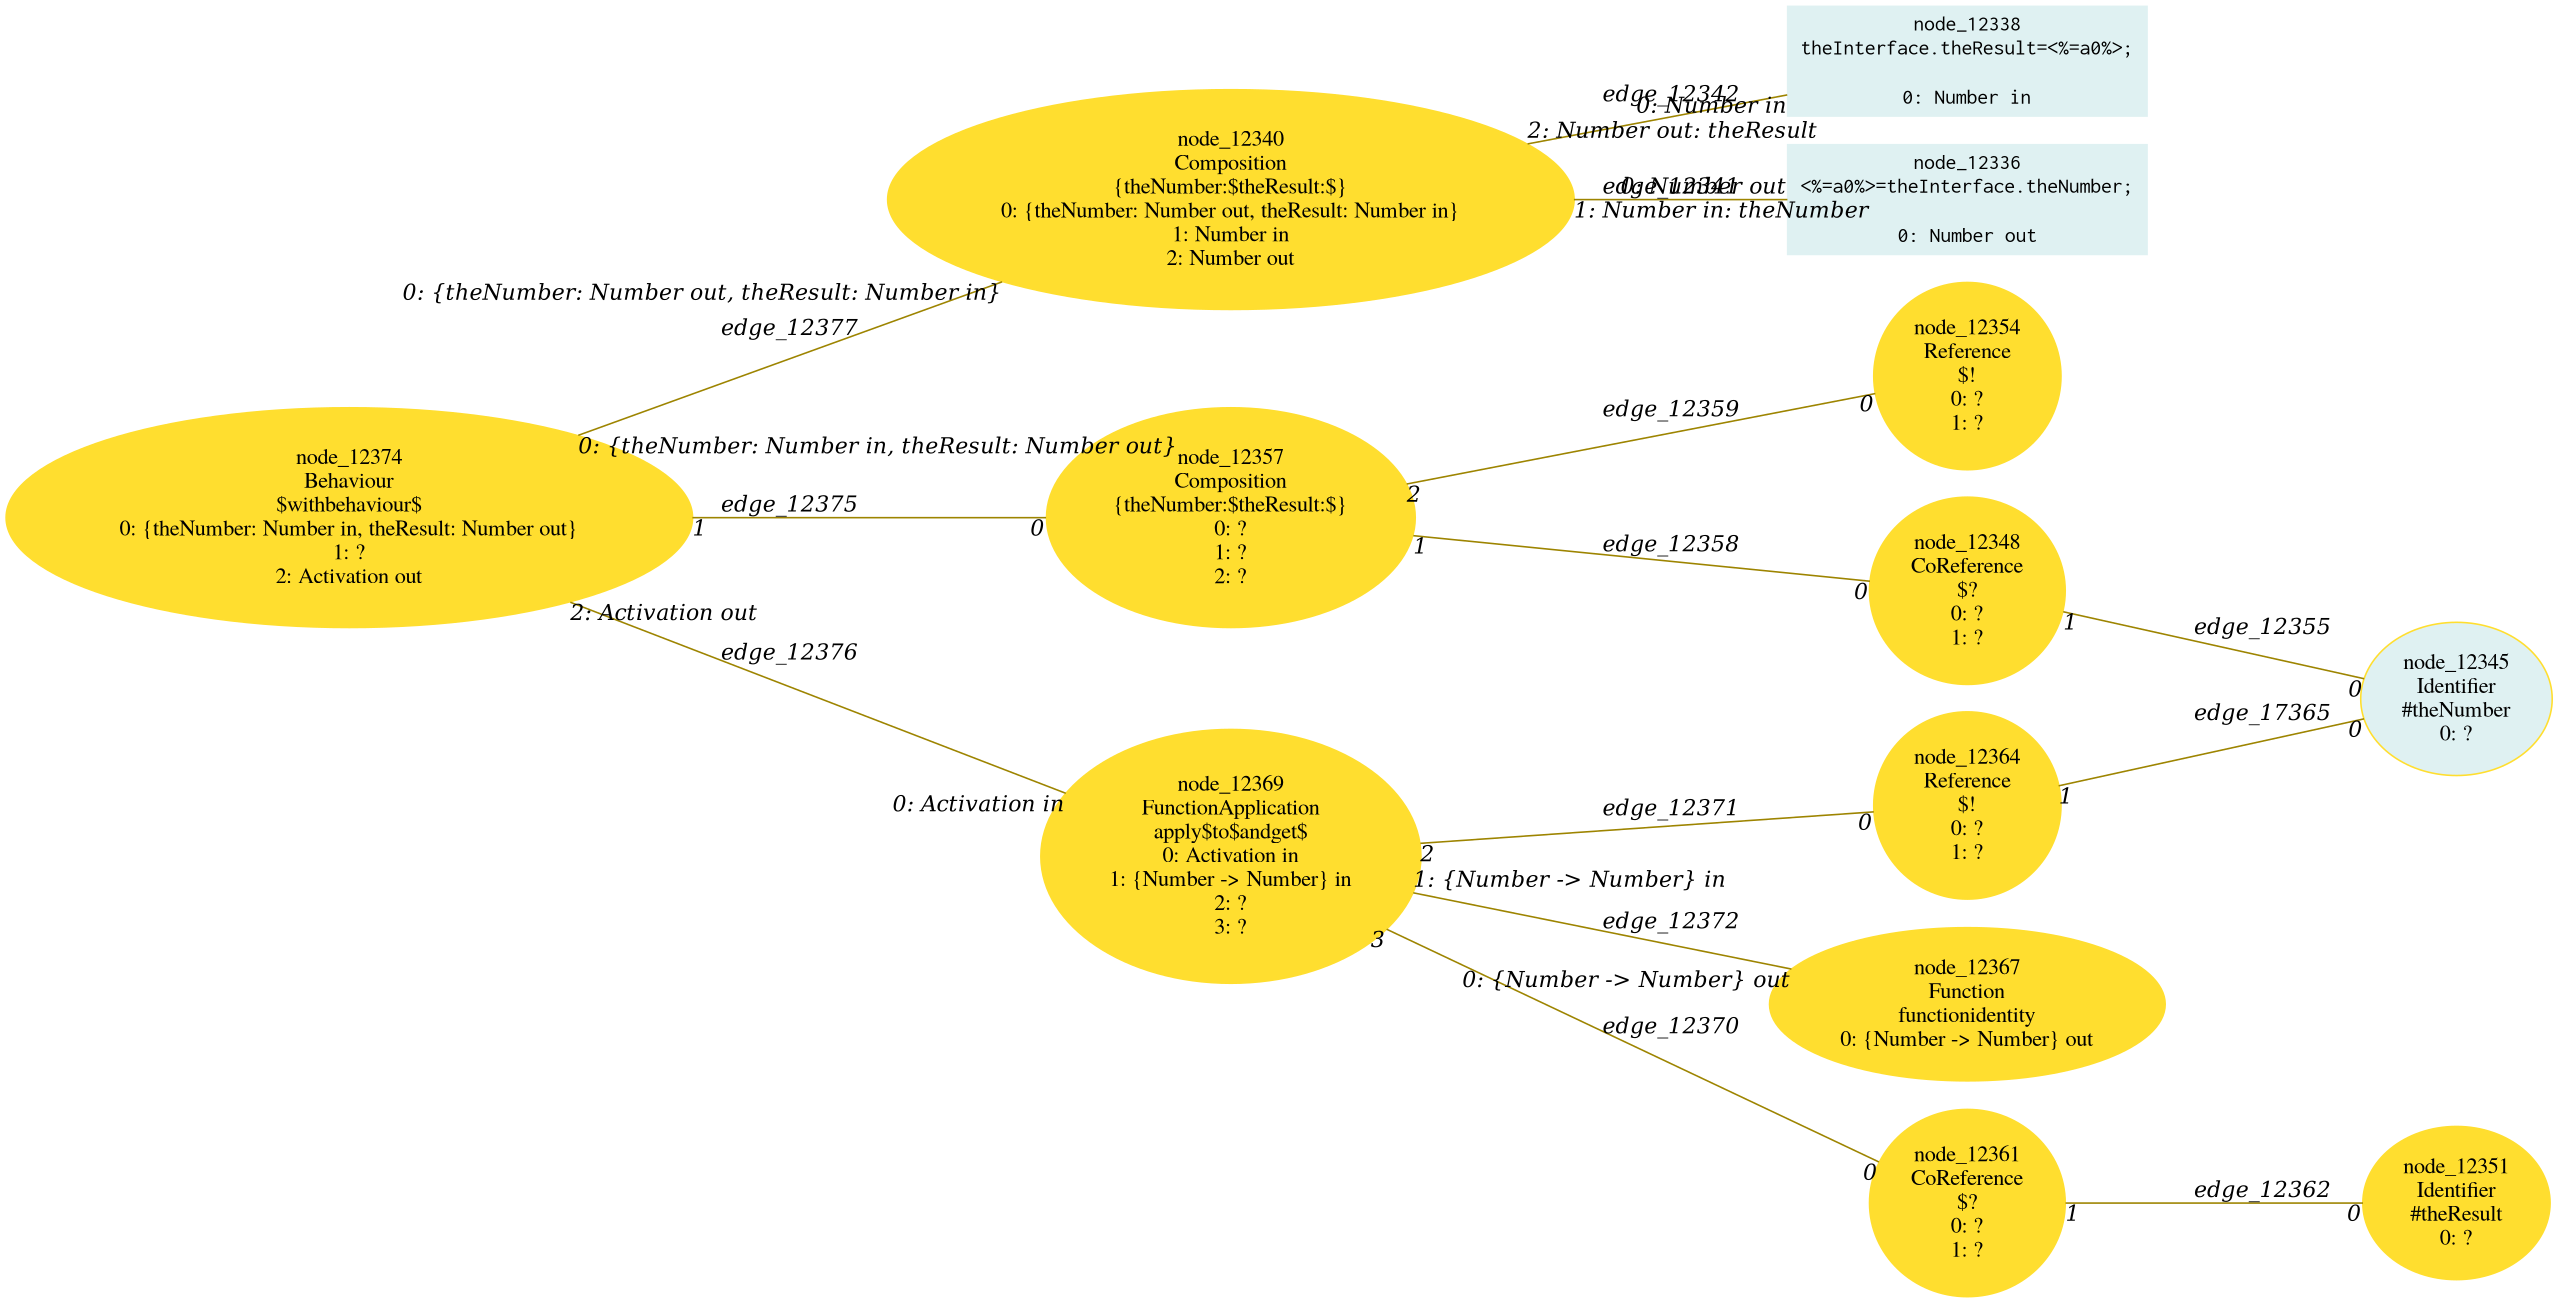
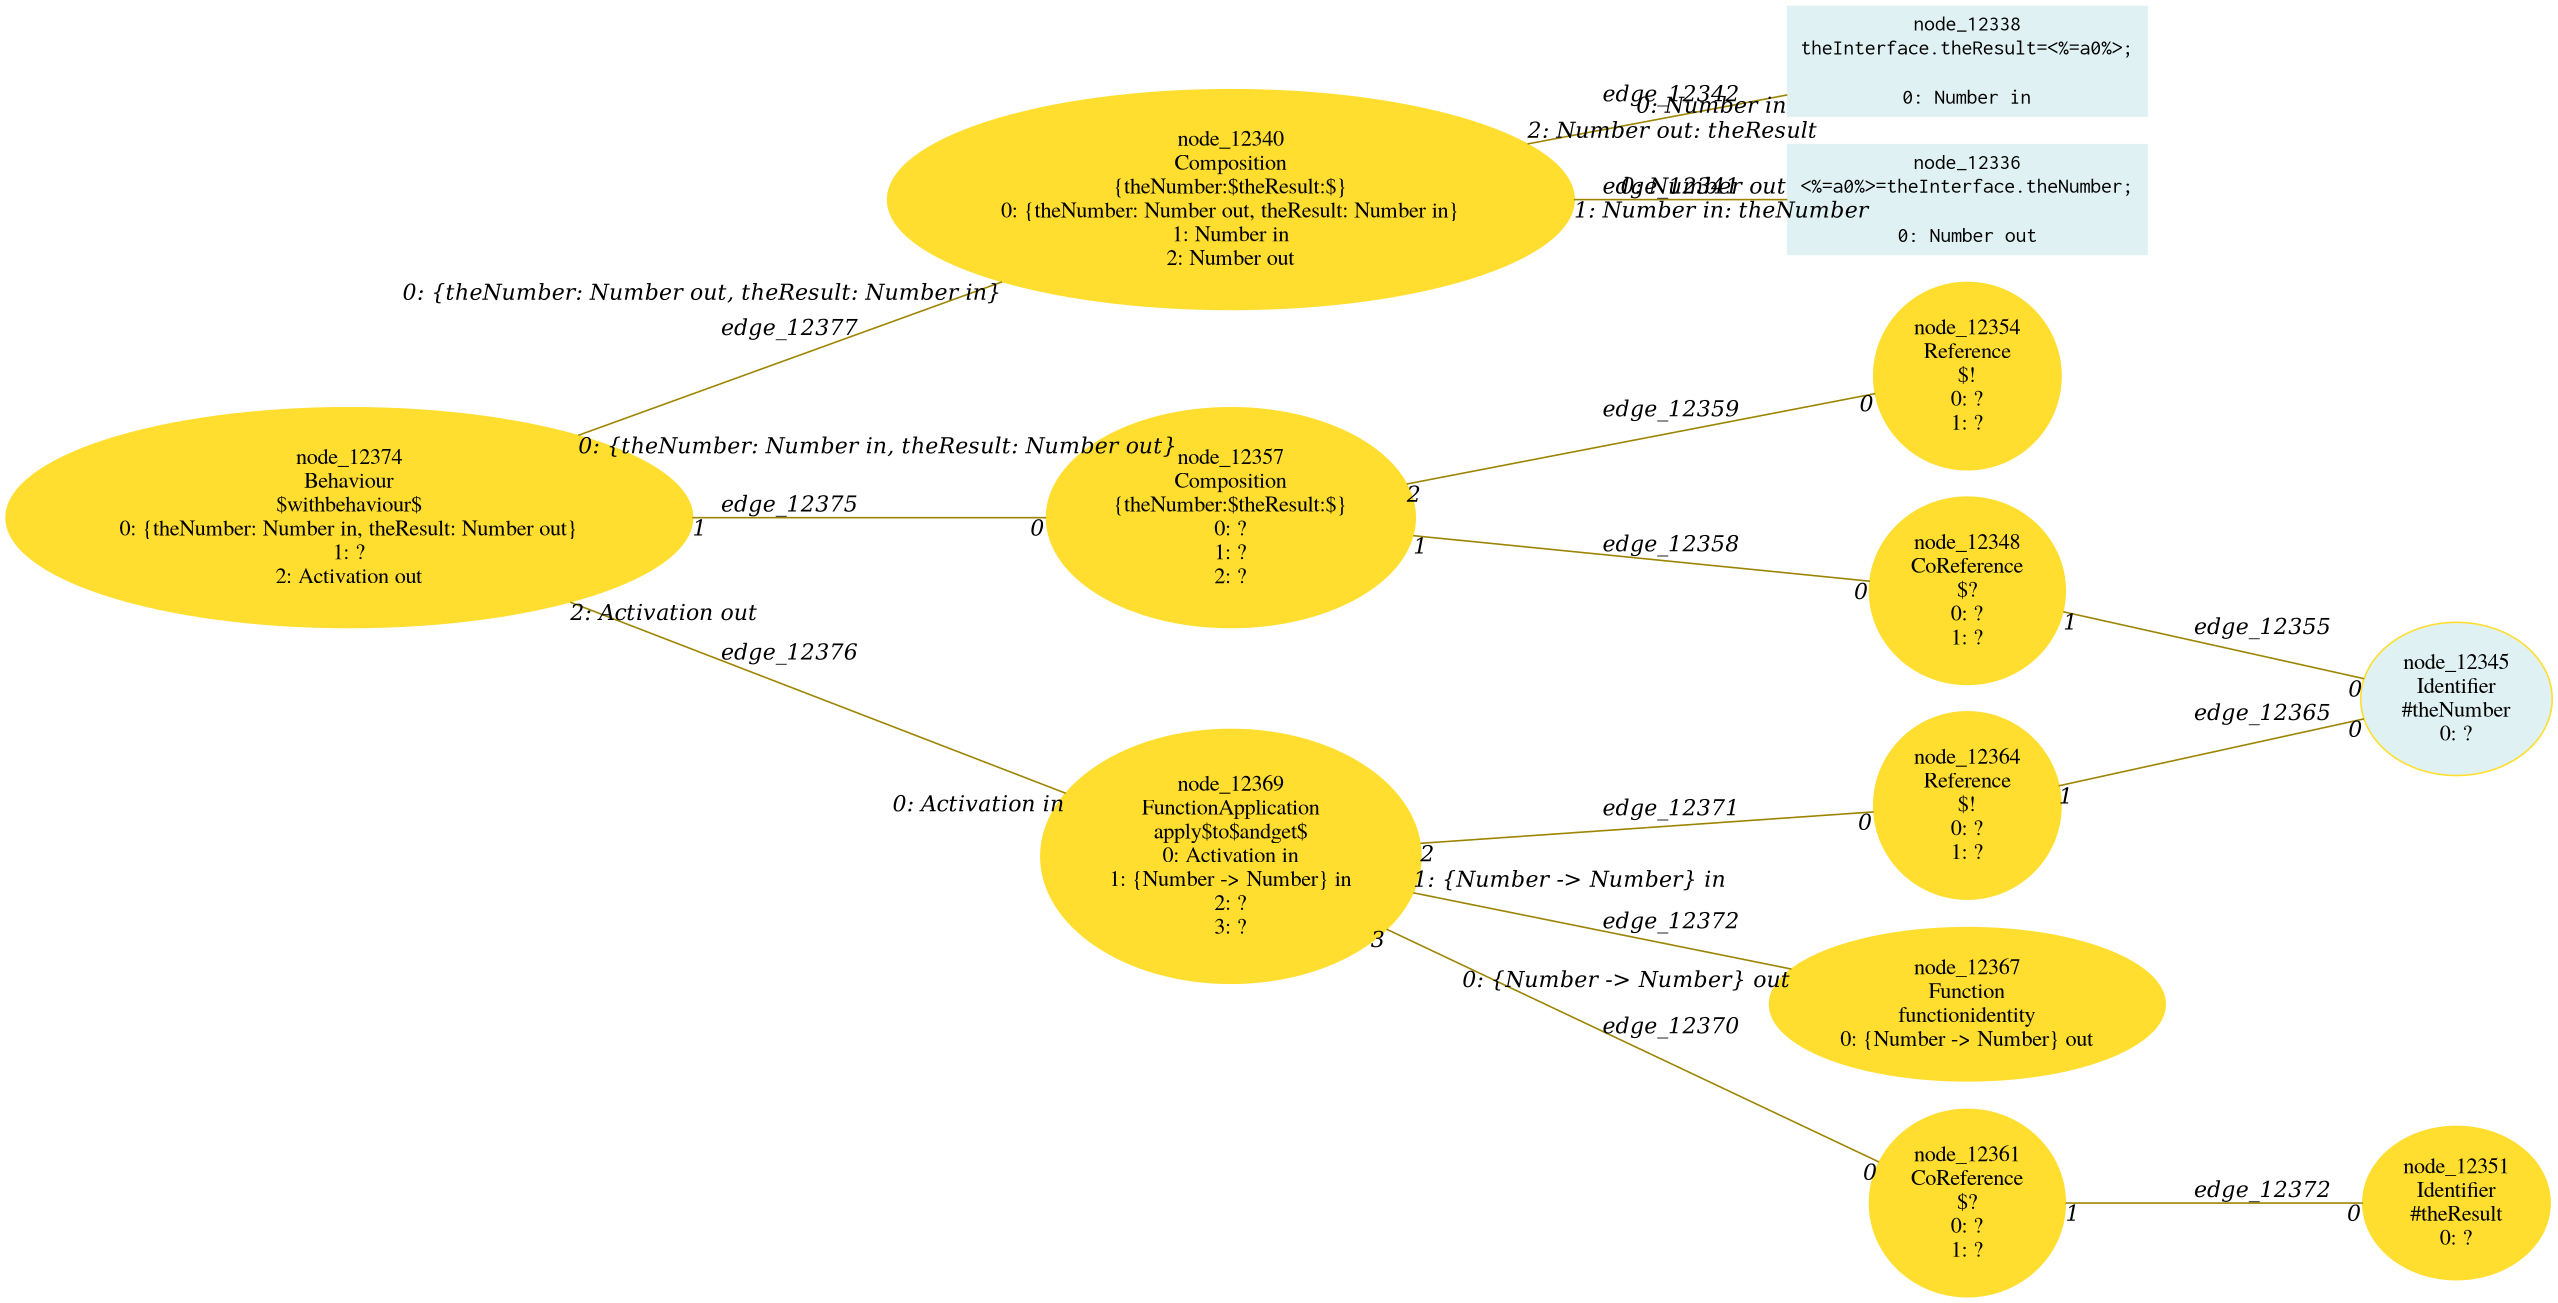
edge "node_12345 Identifier #theNumber 0: ?" -- "node_12364 Reference $! 0: ? 1: ?": label "edge_17365" -> "edge_12365"
edge "node_12361 CoReference $? 0: ? 1: ?" -- "node_12351 Identifier #theResult 0: ?": label "edge_12362" -> "edge_12372"
